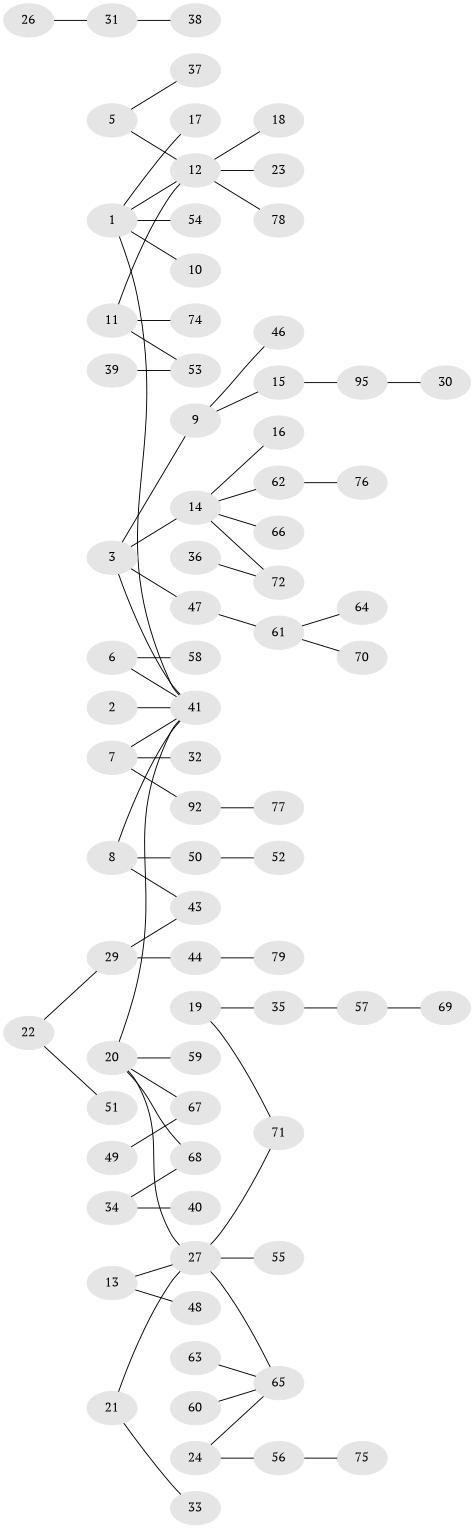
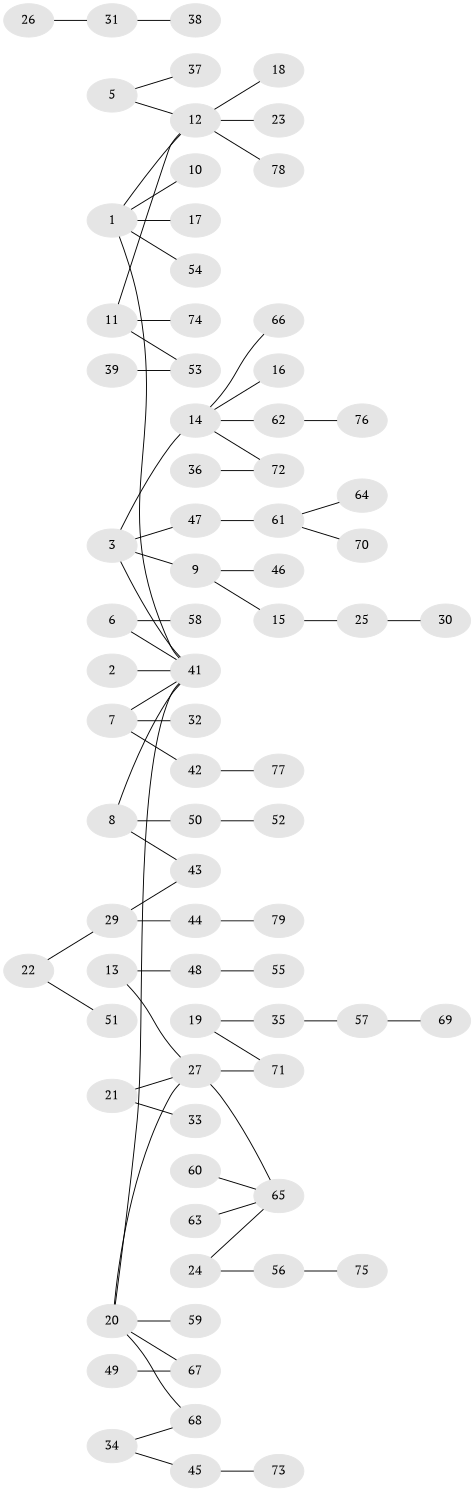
node "95": label "95" -> "25"
node "92": label "92" -> "42"
node "40": label "40" -> "45"
edge "27" -- "55": now "48" -- "55"
node "73": added
